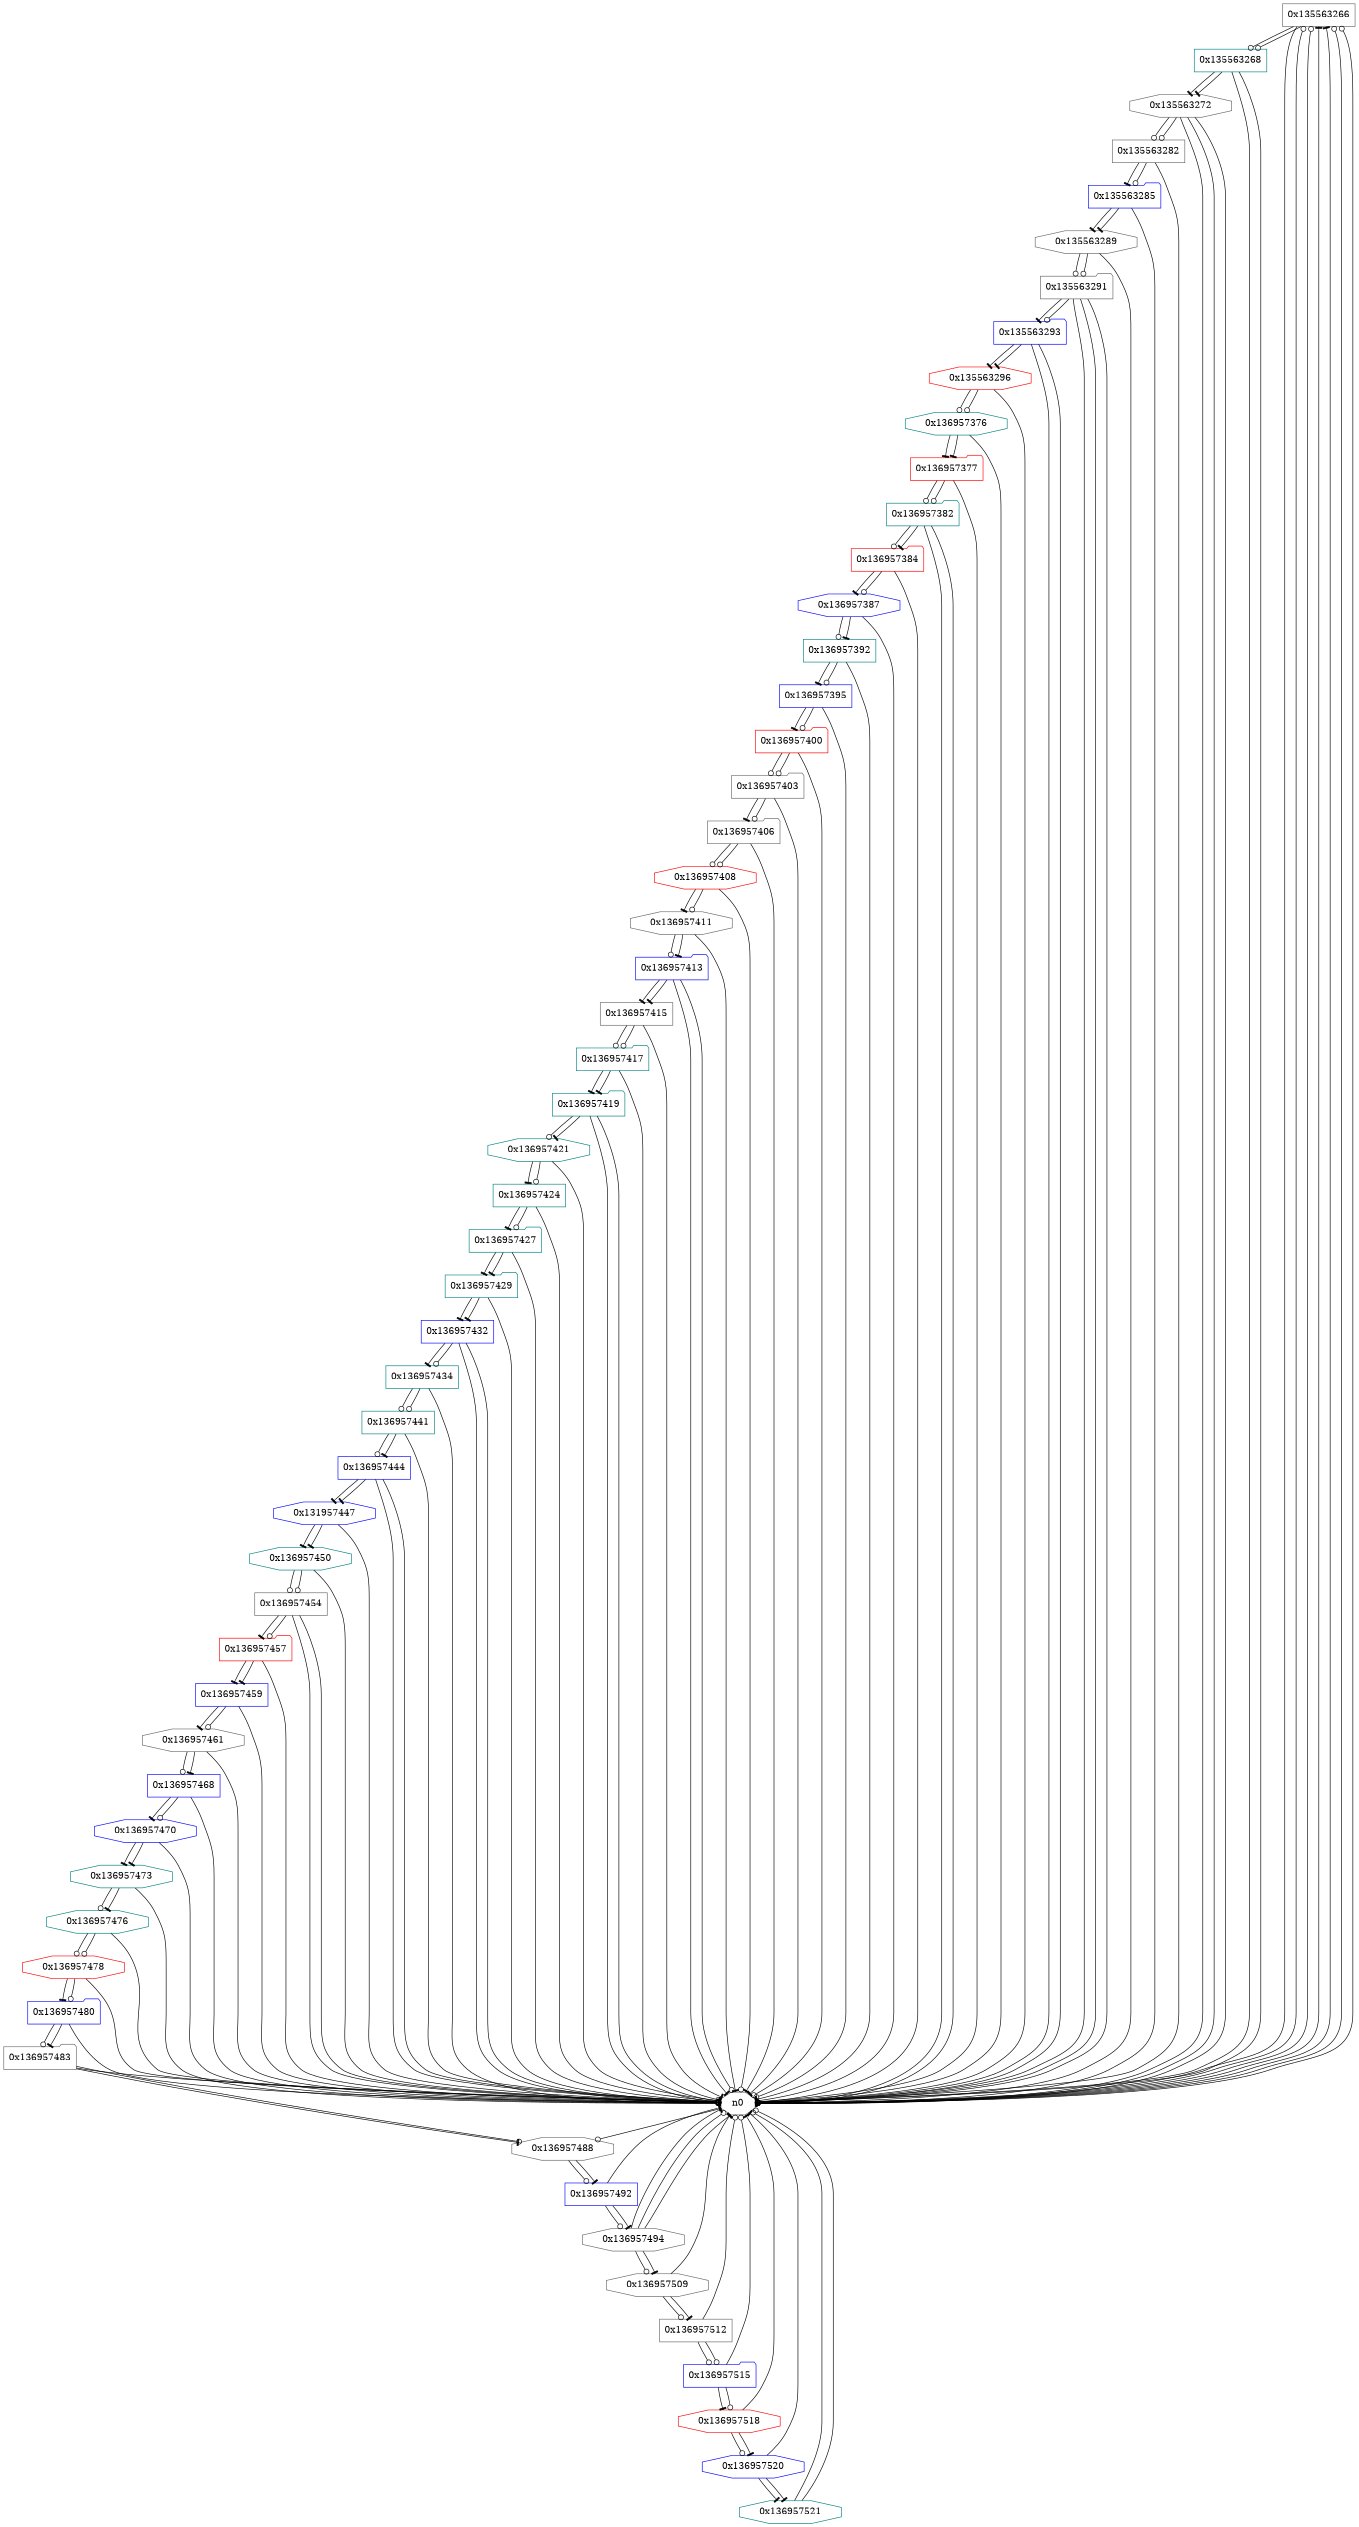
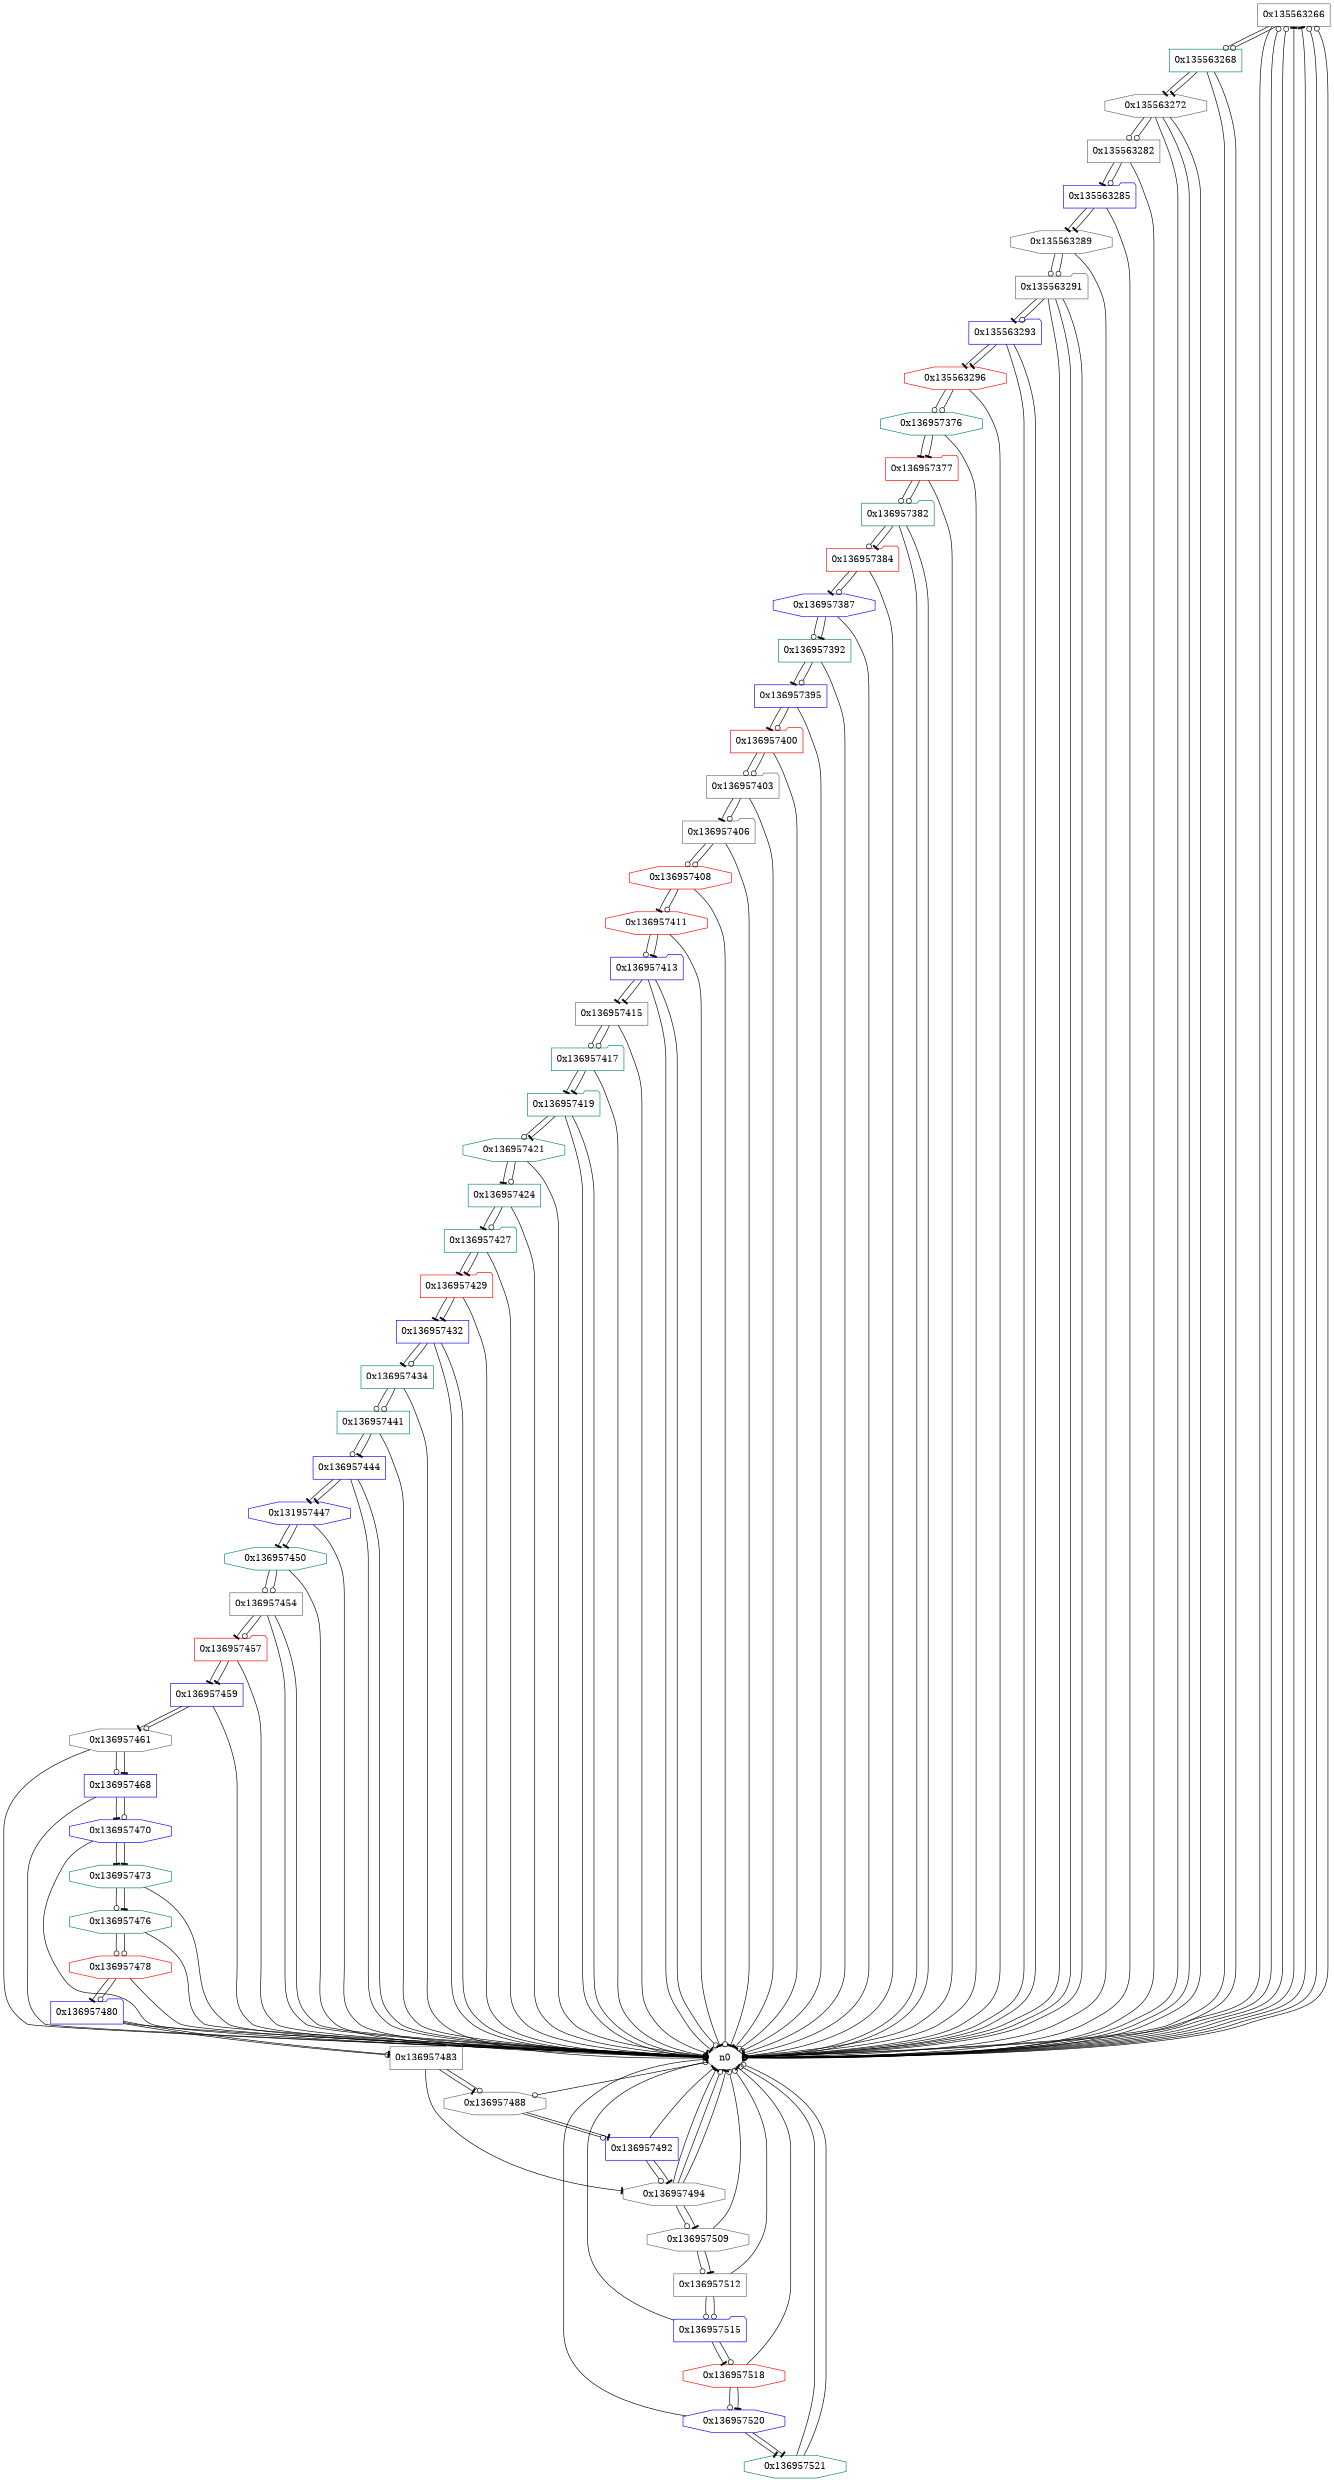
node "0x136957411": color gray40 -> red
node "0x136957429": color teal -> red
edge "0x136957483" -> "n0": now "0x136957483" -> "0x136957494"
edge "0x136957509" -> "n0": arrowhead tee -> odot
